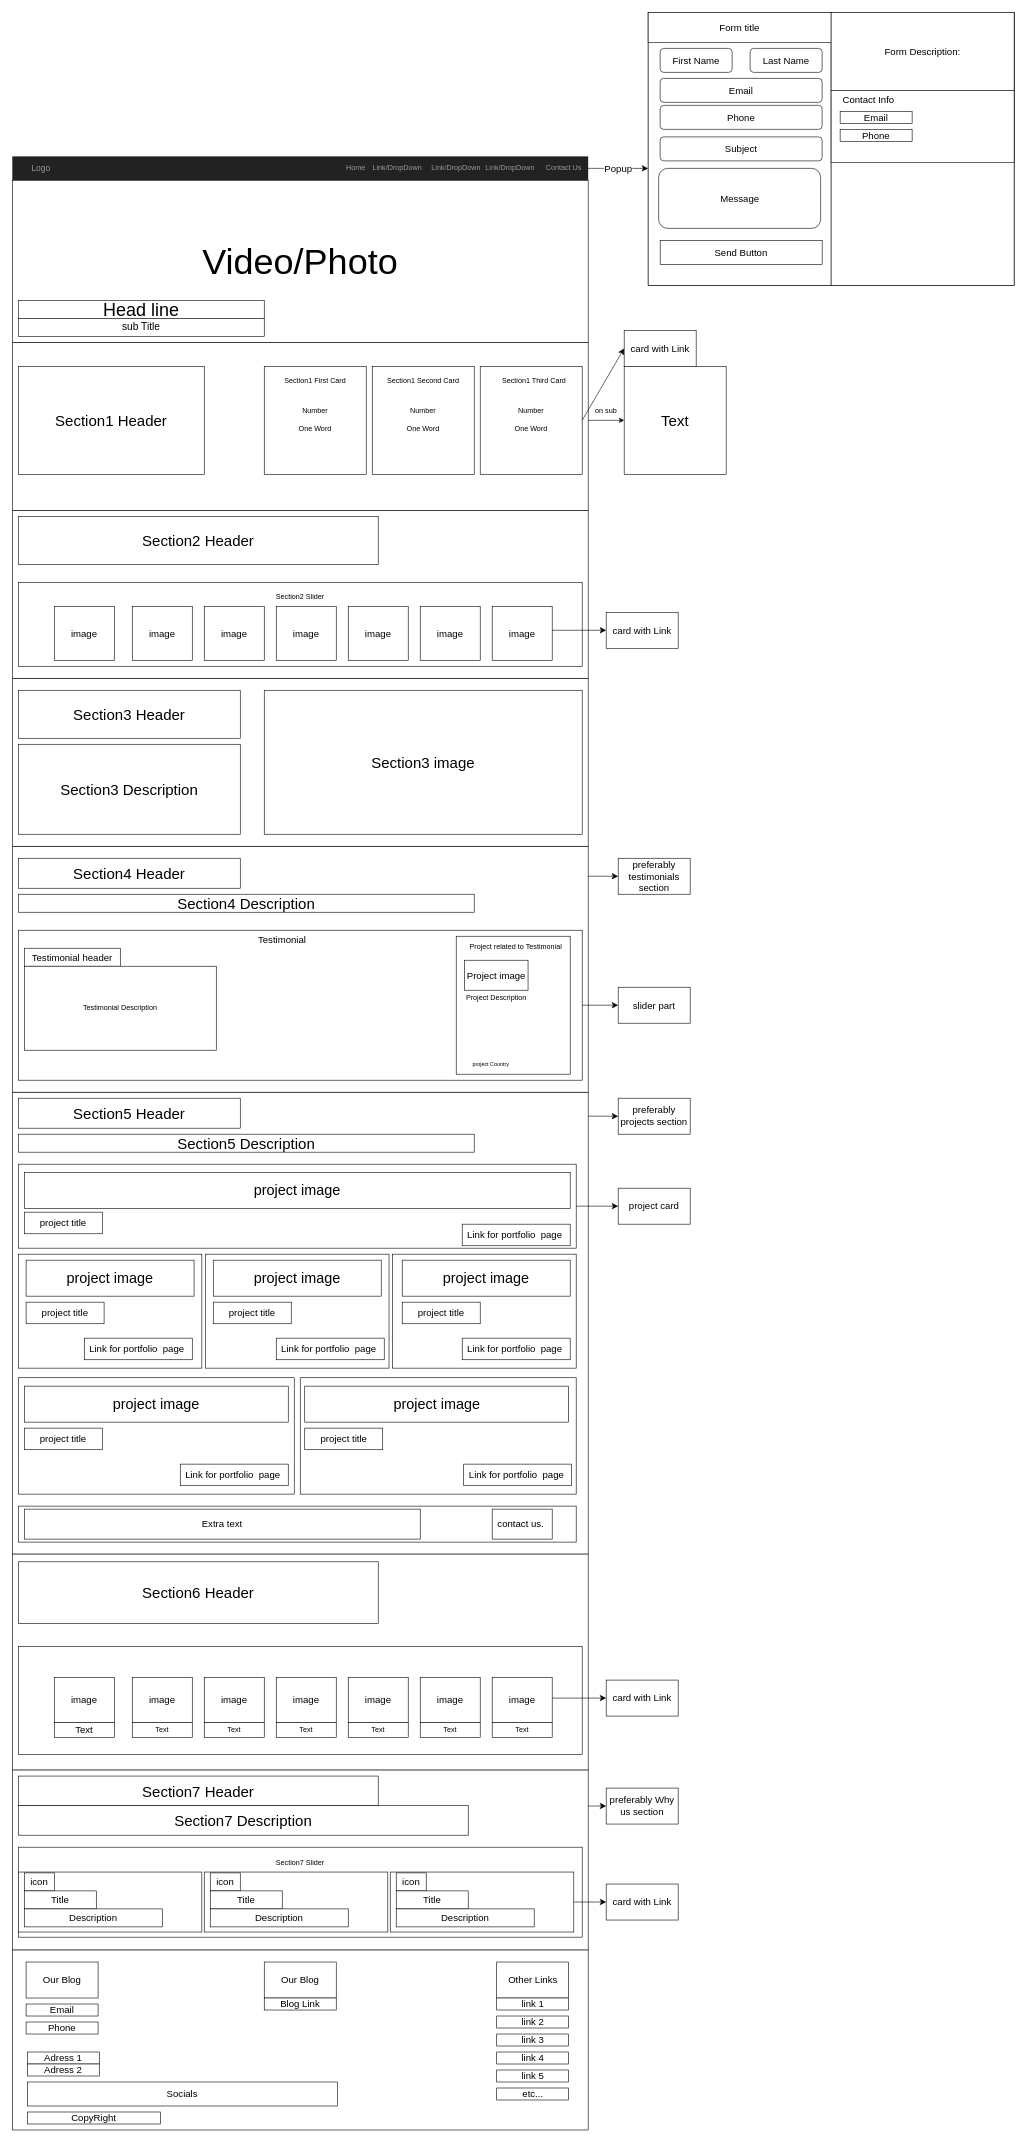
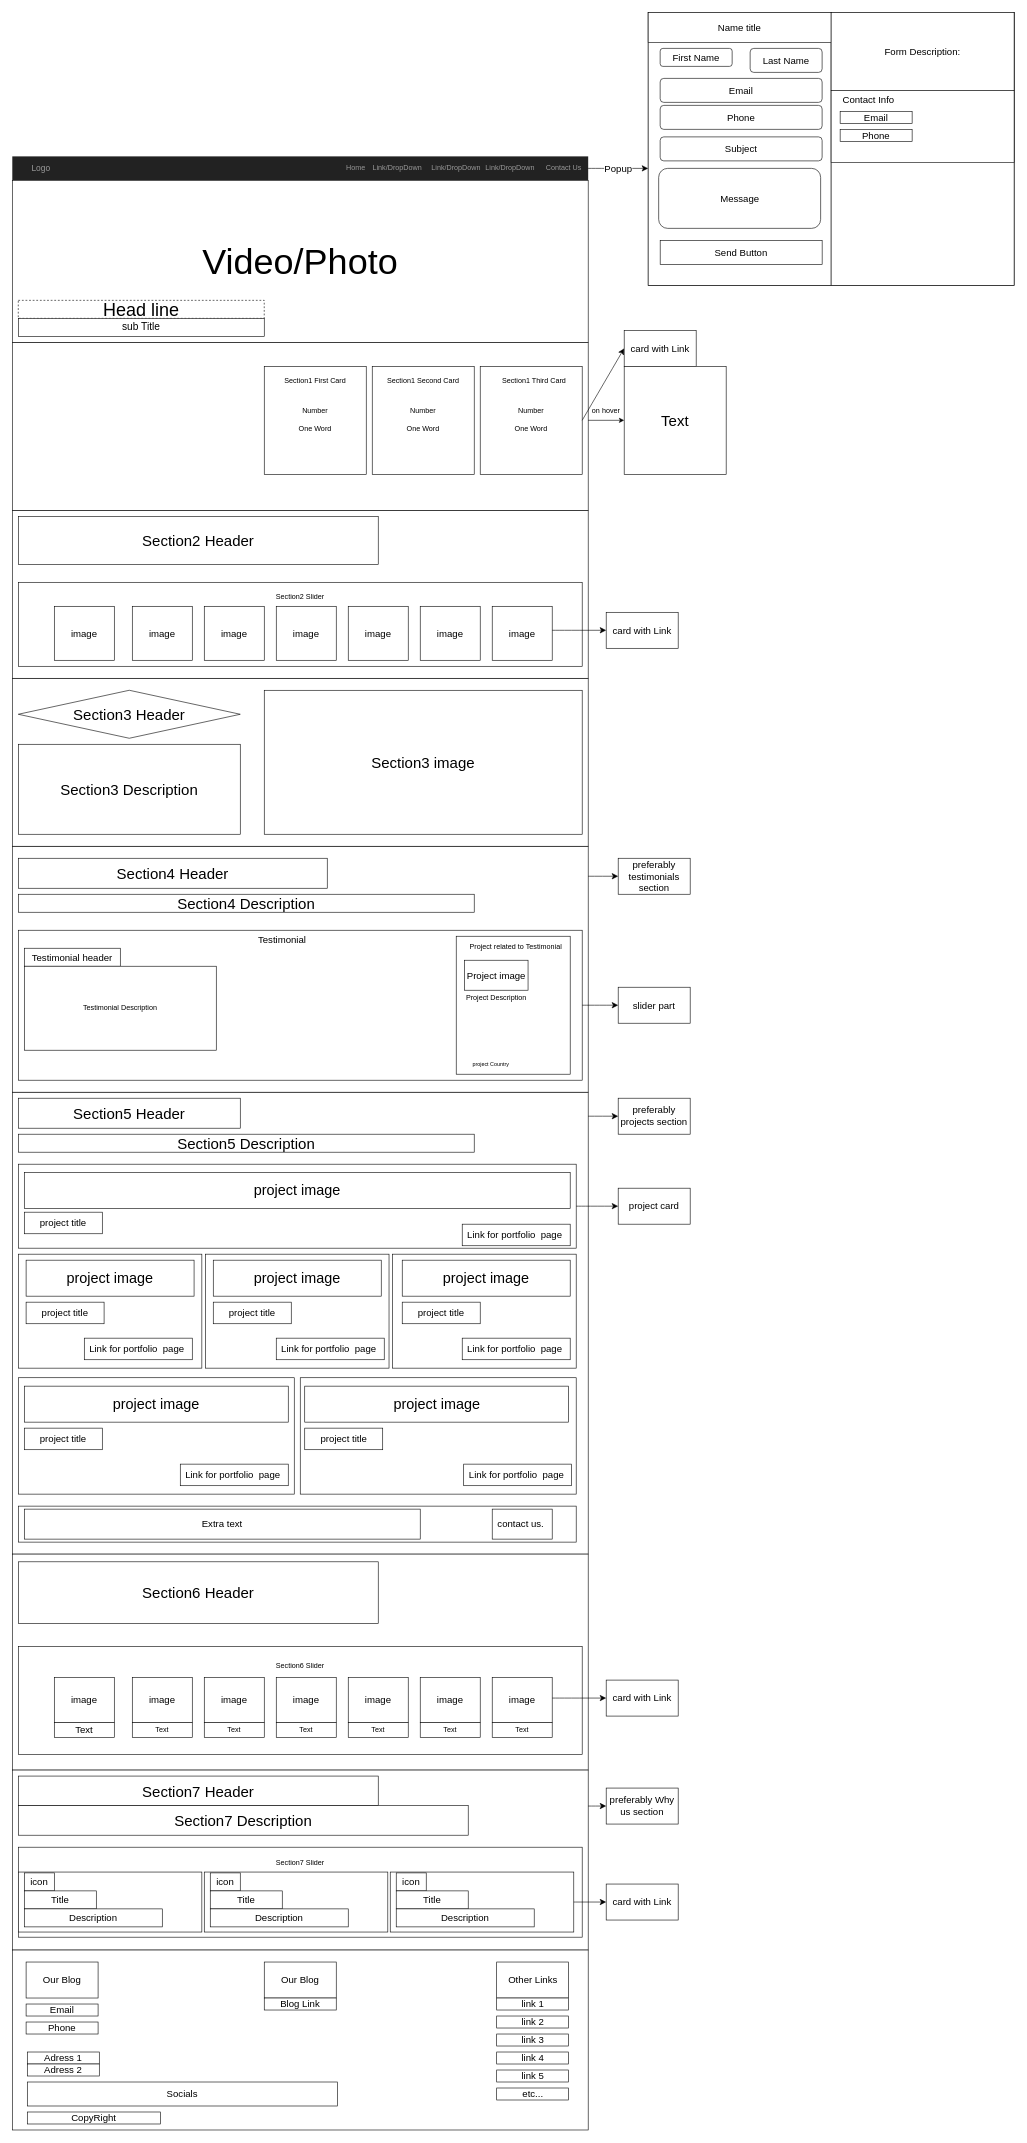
node "Form title": label "Form title" -> "Name title"
node "First Name": size 72x24 -> 72x18
node "Head line": style solid -> dashed
node "on sub": label "on sub" -> "on hover"
node "Section1 Header": removed
node "Section3 Header": shape rectangle -> diamond
node "Section4 Header": size 222x30 -> 309x30
node "Section6 Slider": added
